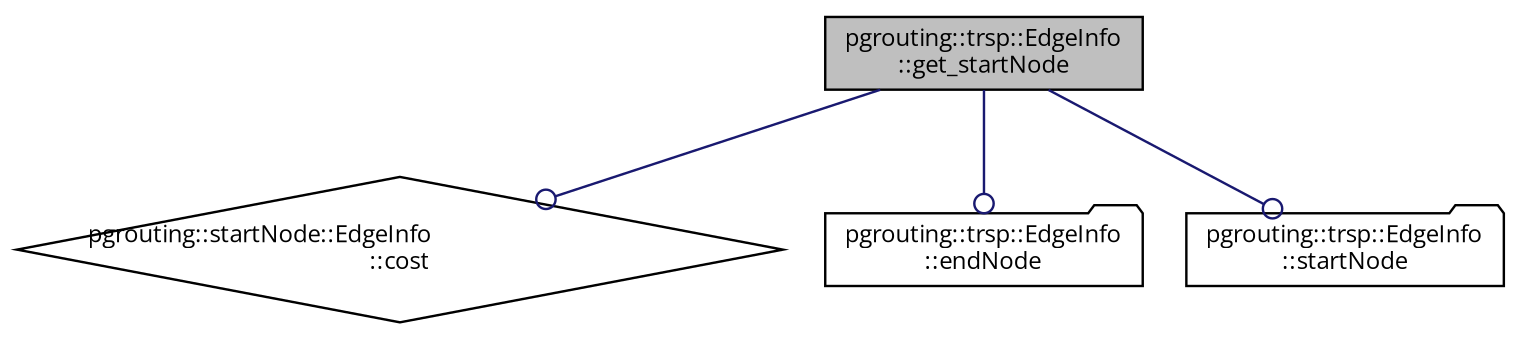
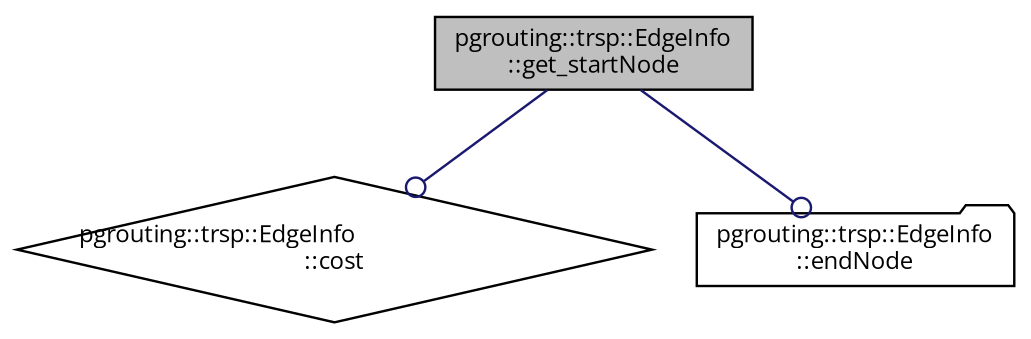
node "pgrouting::startNode::EdgeInfo ::cost": label "pgrouting::startNode::EdgeInfo ::cost" -> "pgrouting::trsp::EdgeInfo ::cost"
node "pgrouting::trsp::EdgeInfo ::startNode": removed
